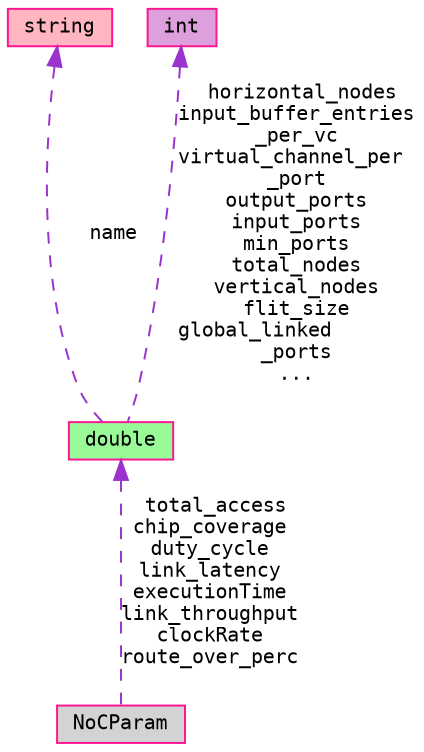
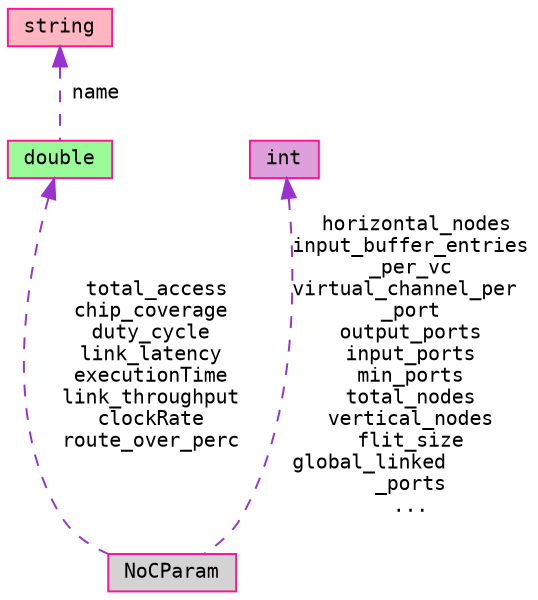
edge "double" -> "int": now "NoCParam" -> "int"
